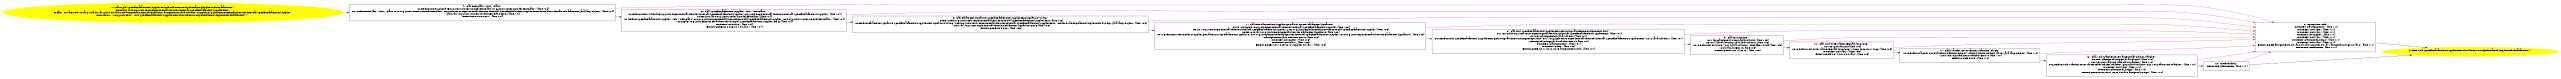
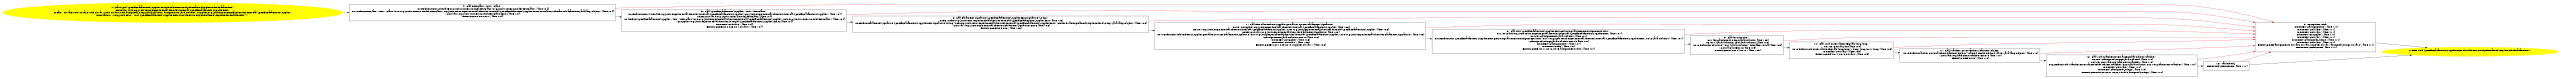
node "13:  method_body APPLY_ABSTRACTION; [line 111]": label "13:  method_body APPLY_ABSTRACTION; [line 111]" -> "13:  value_body APPLY_ABSTRACTION; [line 111]"
